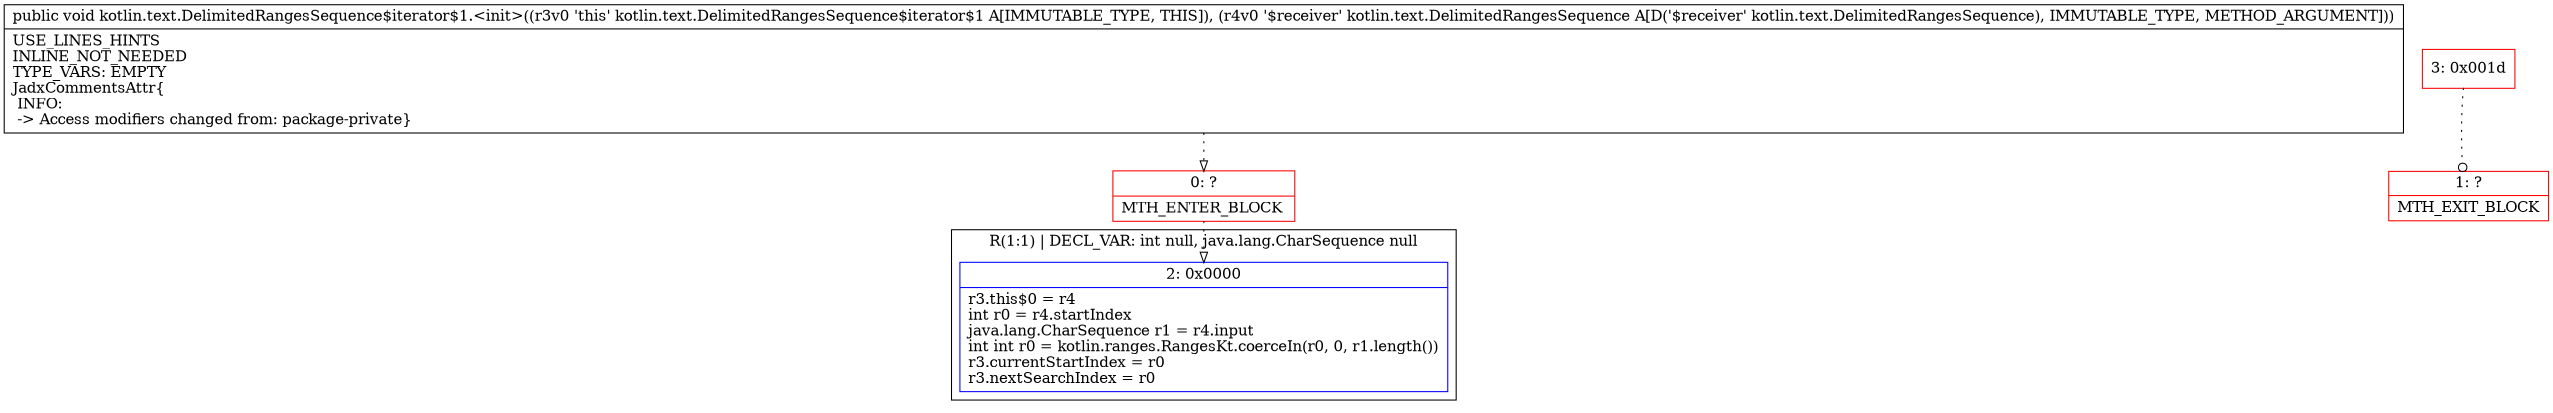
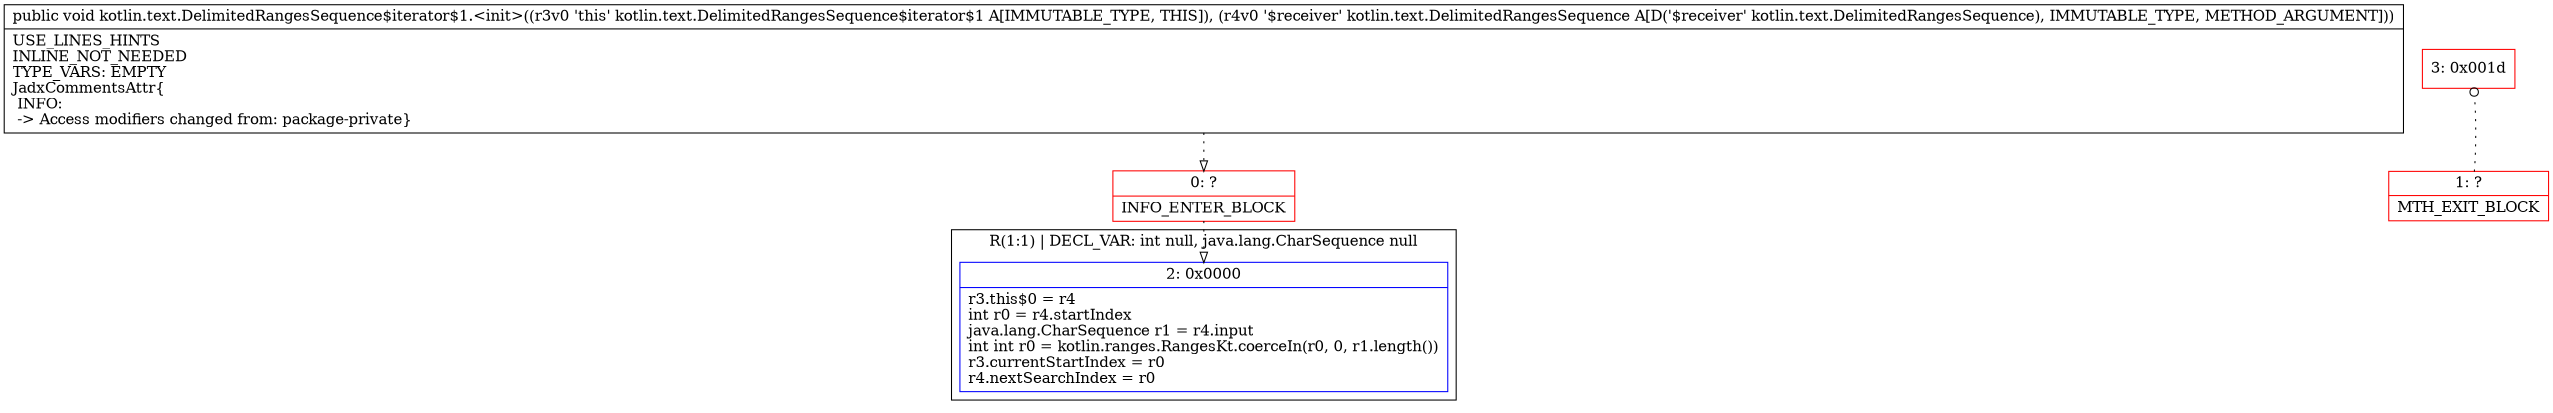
edge "3: 0x001d" -> "1: ?": reversed
node "0: ?": text "MTH_ENTER_BLOCK" -> "INFO_ENTER_BLOCK"
node "2: 0x0000": text "r3.nextSearchIndex = r0" -> "r4.nextSearchIndex = r0"
